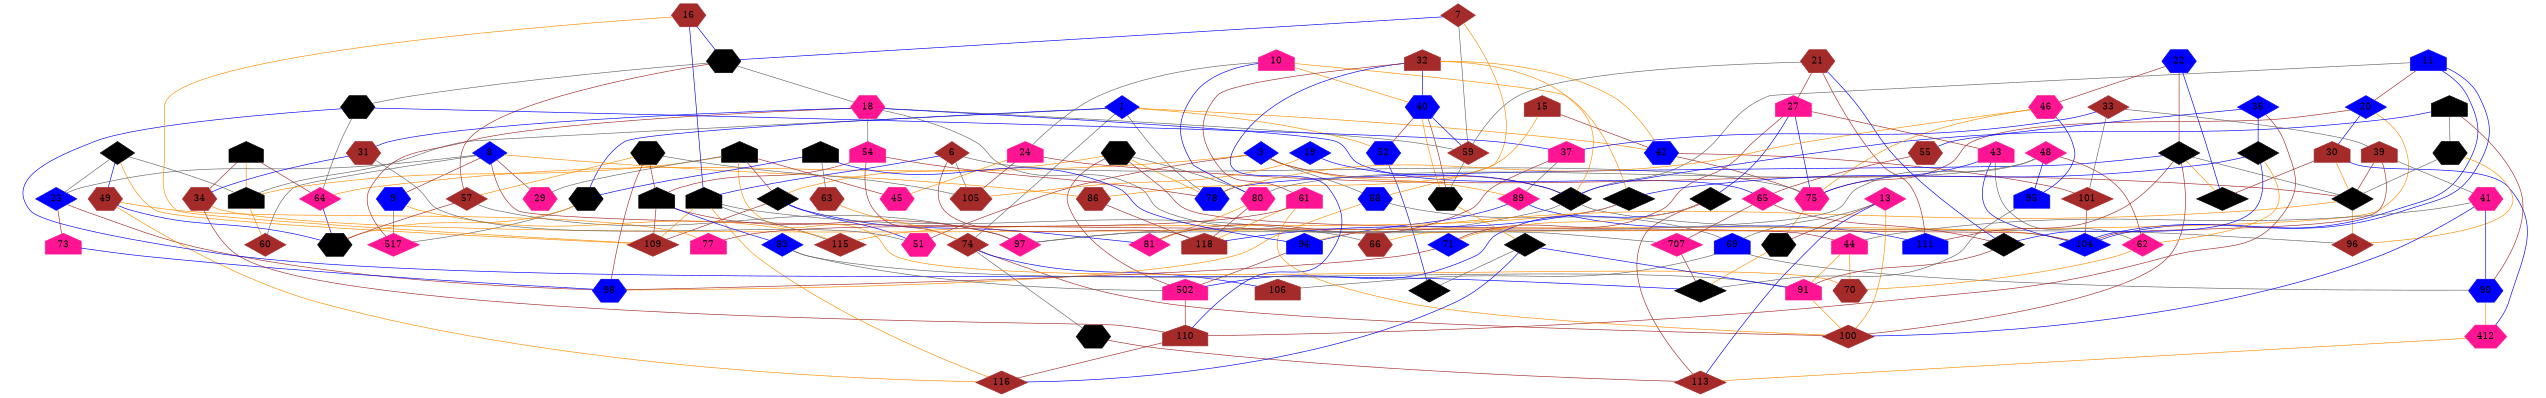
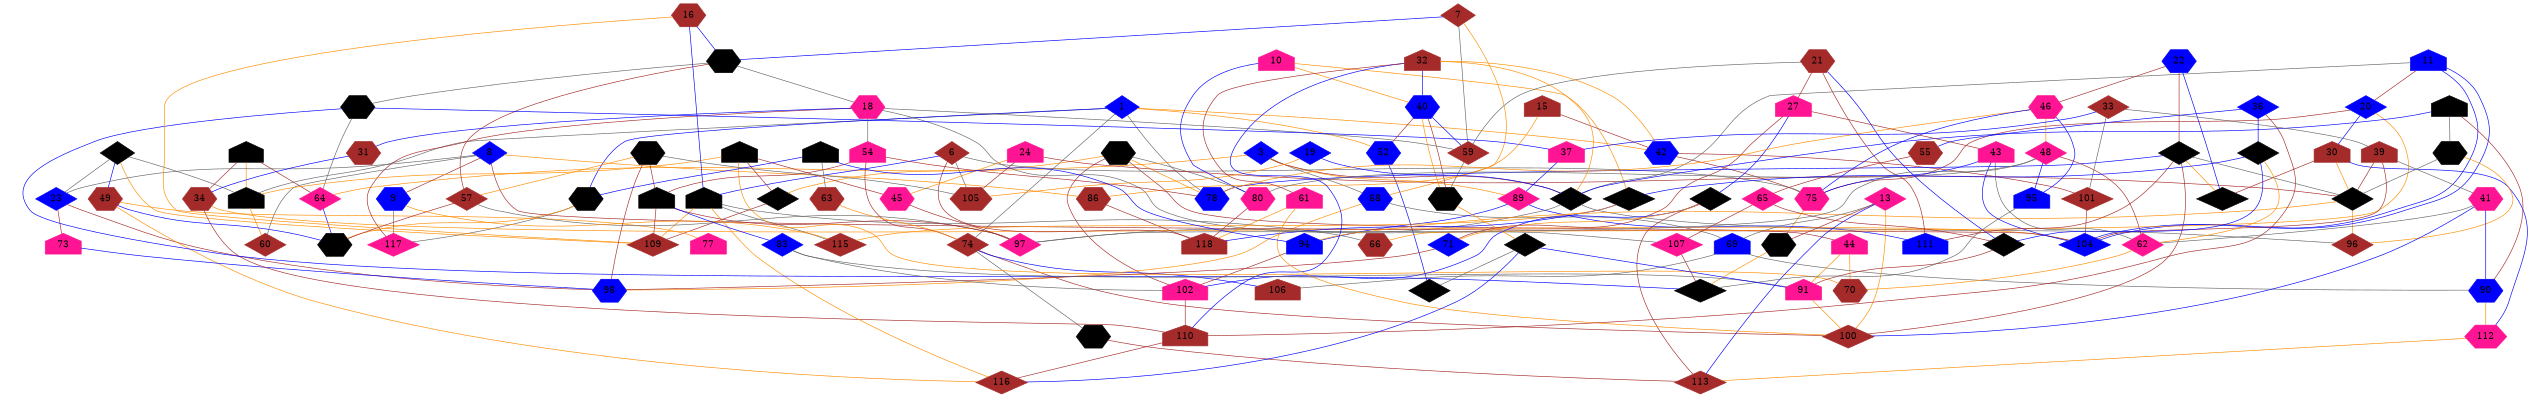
edge "10" -- "24": removed
edge "46" -- "75": color darkorange -> blue
edge "46" -- "48": added
edge "18" -- "65": removed
edge "27" -- "75": removed
edge "37" -- "89": color gray40 -> blue
node "29": removed
edge "45" -- "97": added
edge "41" -- "44": now "41" -- "62"
edge "61" -- "77": removed
node "517": label "517" -> "117"
node "51": removed
node "81": removed
node "707": label "707" -> "107"
node "502": label "502" -> "102"
node "412": label "412" -> "112"
